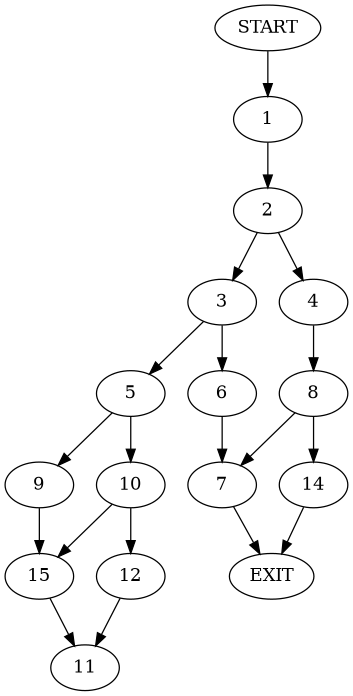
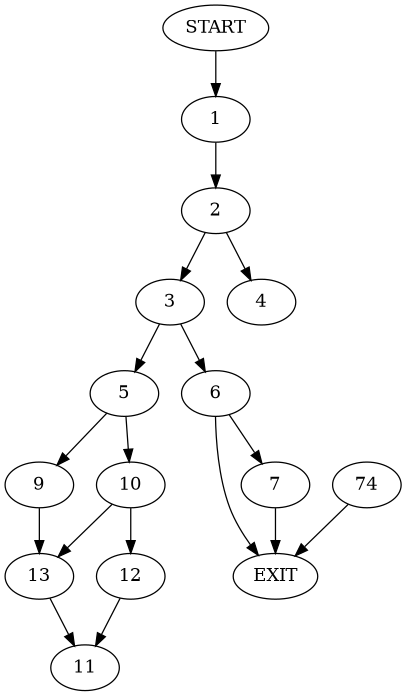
node "8": removed
edge "6" -> "EXIT": added
node "14": label "14" -> "74"
node "15": label "15" -> "13"
